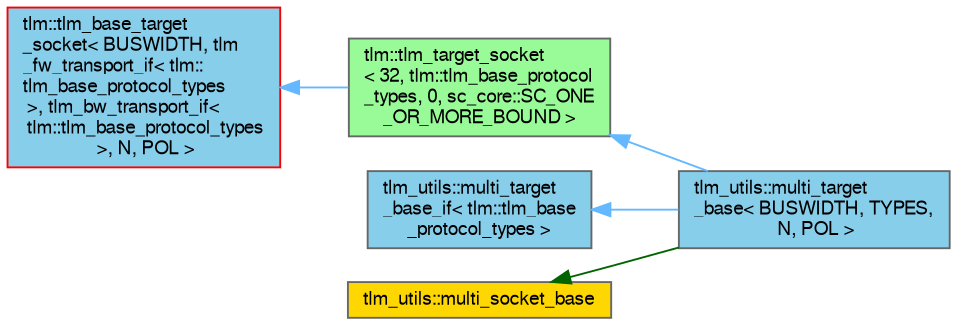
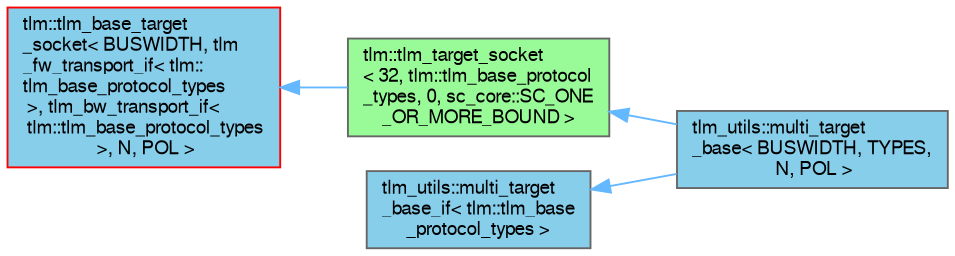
node "tlm_utils::multi_socket_base": removed
